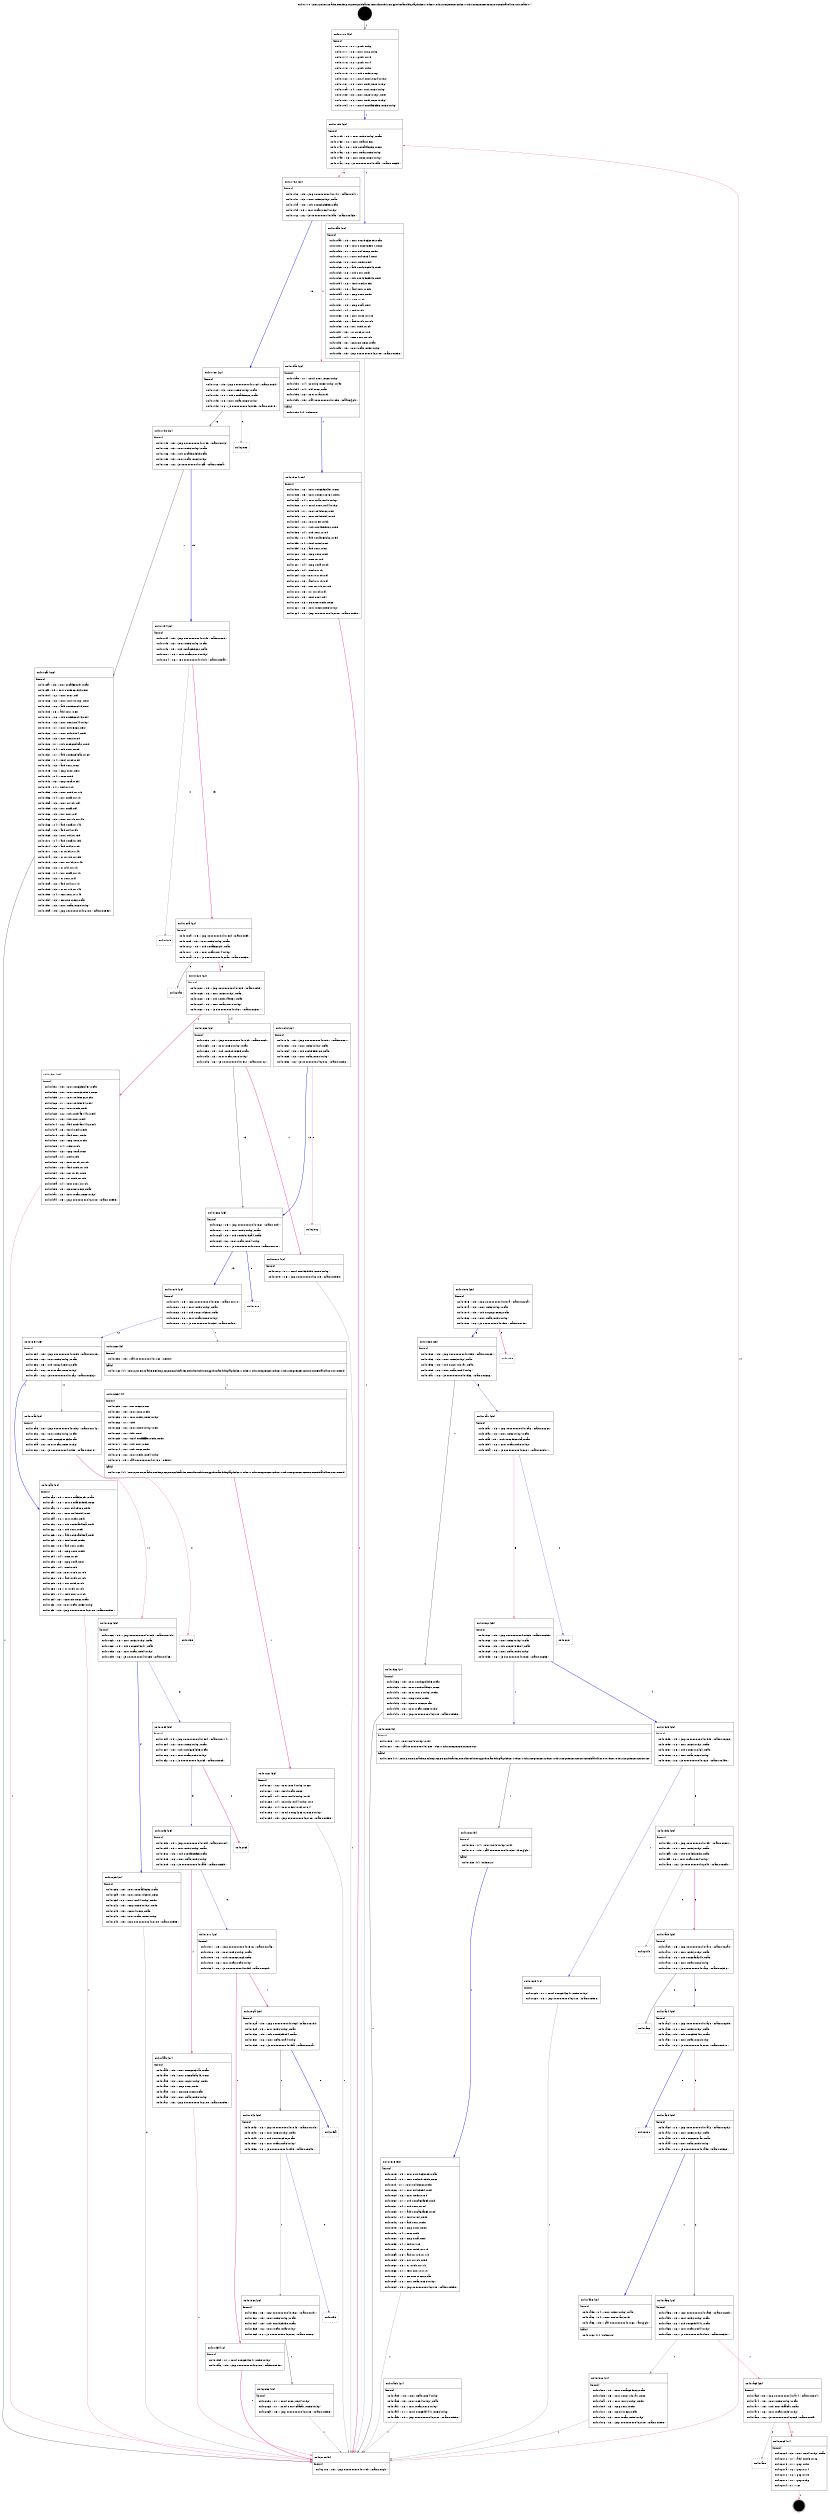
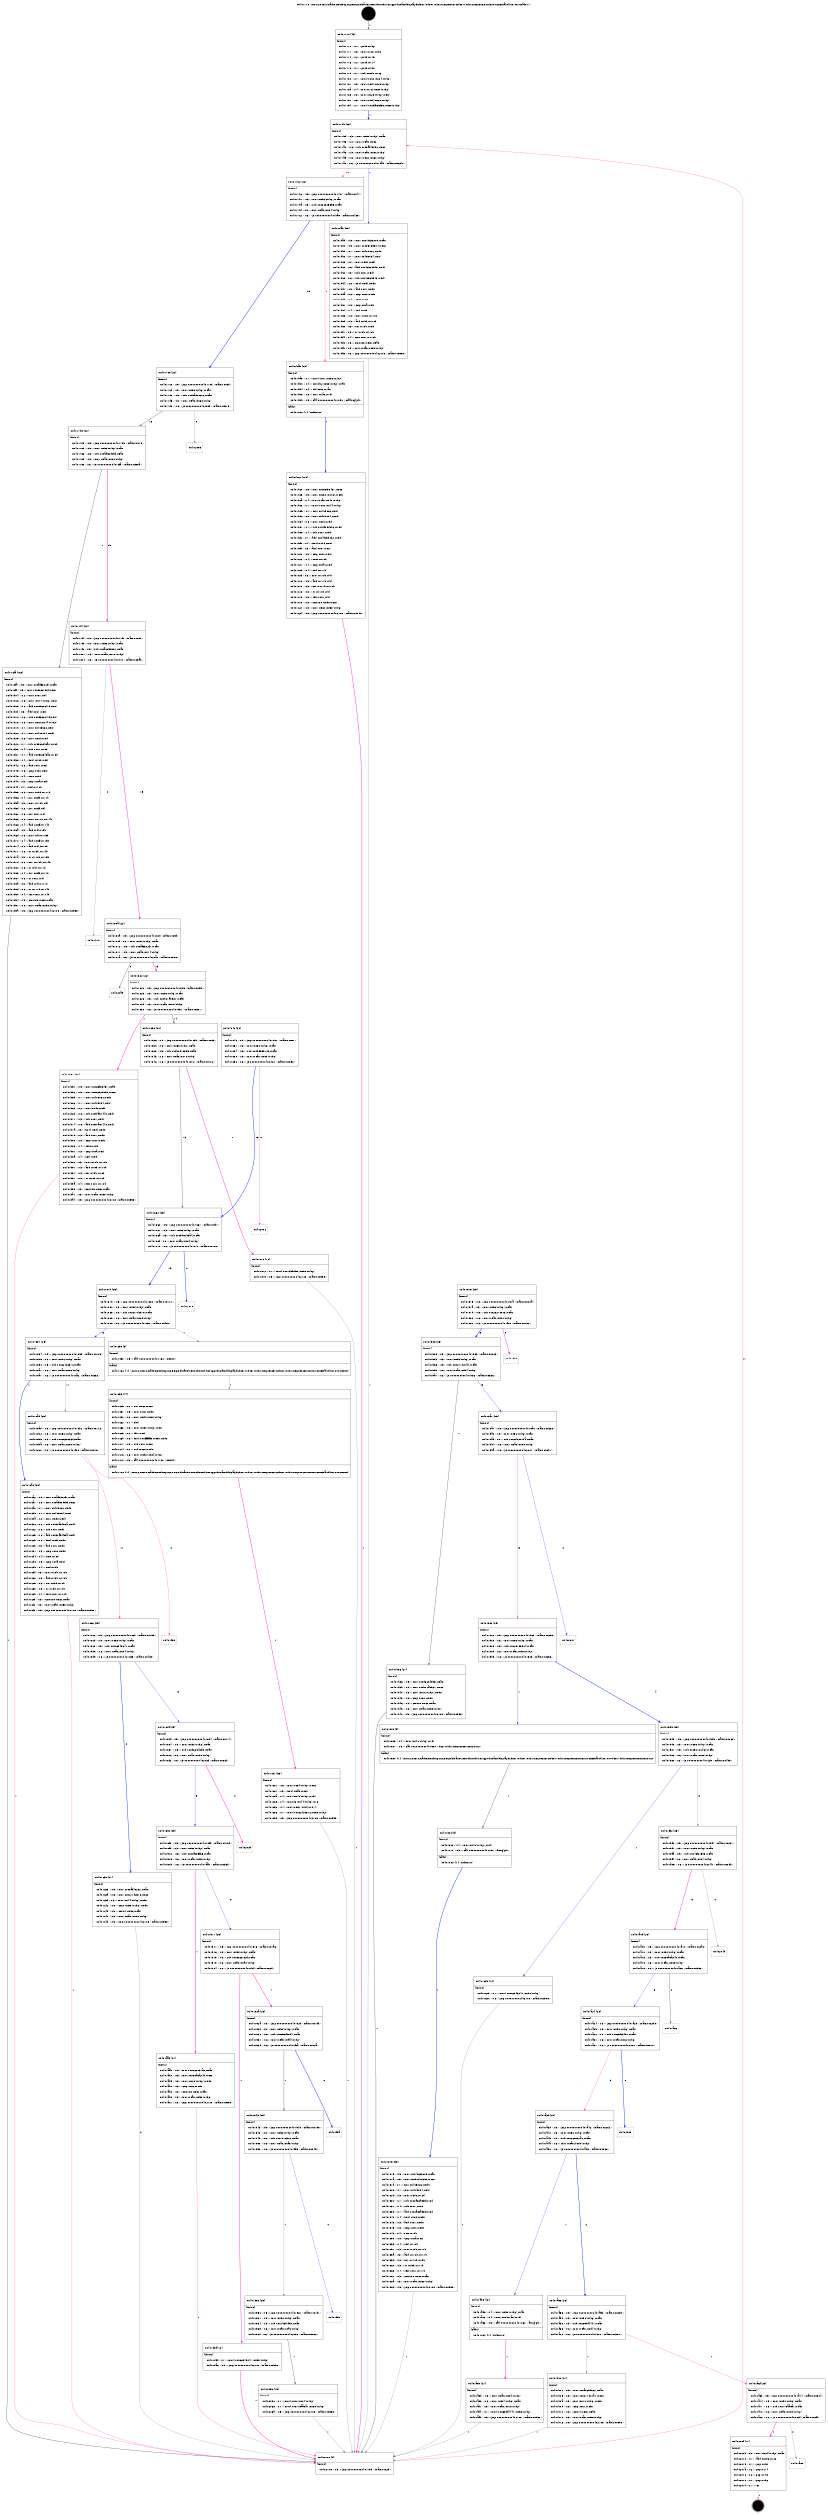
edge "0x4017de [22]" -> "0x4017f4 [22]": color blue -> deeppink
edge "0x401a3d [25]" -> "0x401ade [13]": style bold -> solid
edge "0x401a3d [25]" -> "0x401a56 [25]": color gray40 -> blue
edge "0x401ade [13]" -> "0x401aeb [21]": added, label "1"
